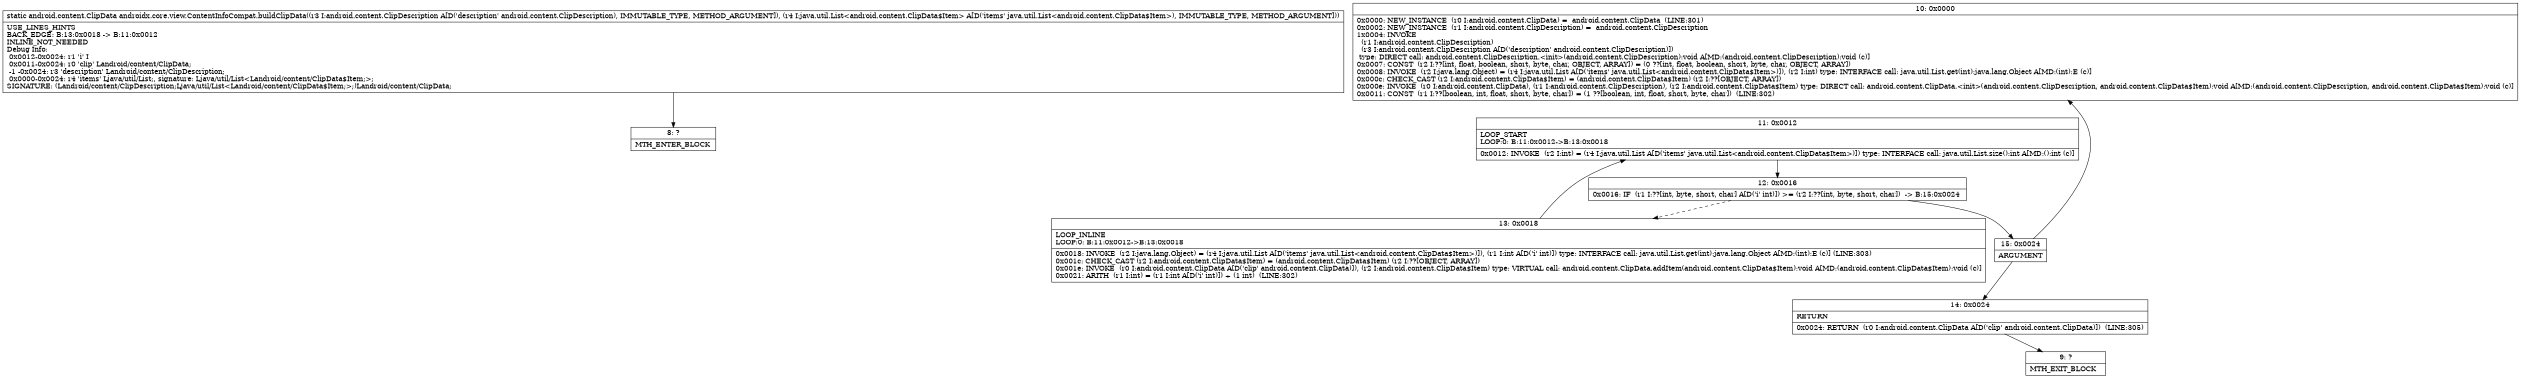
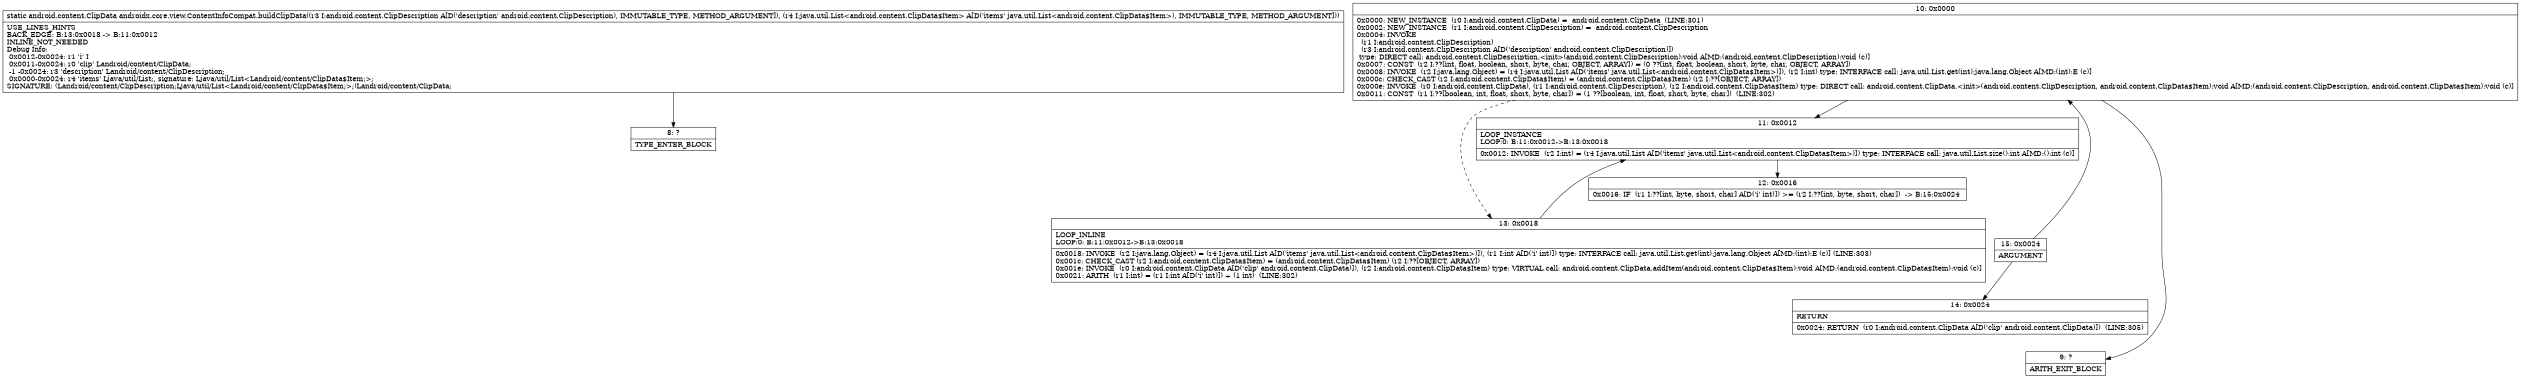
node "10: 0x0000": text "1x0004: INVOKE" -> "0x0004: INVOKE"
edge "10: 0x0000" -> "11: 0x0012": added
node "11: 0x0012": text "LOOP_START" -> "LOOP_INSTANCE"
node "8: ?": text "MTH_ENTER_BLOCK" -> "TYPE_ENTER_BLOCK"
edge "12: 0x0016" -> "13: 0x0018": now "10: 0x0000" -> "13: 0x0018"
edge "12: 0x0016" -> "15: 0x0024": removed
edge "14: 0x0024" -> "9: ?": now "10: 0x0000" -> "9: ?"
node "9: ?": text "MTH_EXIT_BLOCK" -> "ARITH_EXIT_BLOCK"
